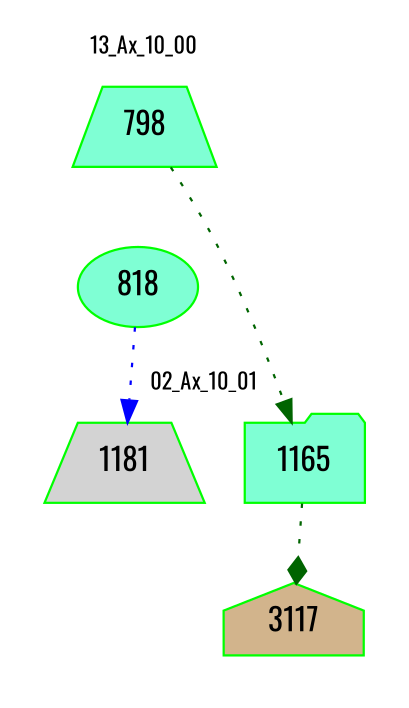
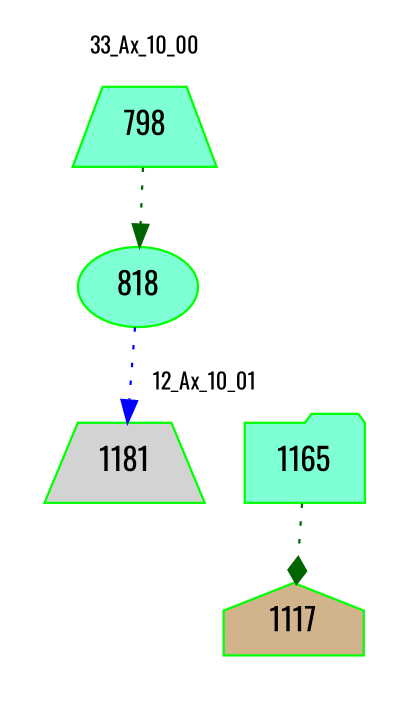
cluster "13_Ax_10_00": label "13_Ax_10_00" -> "33_Ax_10_00"
edge "798" -> "1165": now "798" -> "818"
cluster "02_Ax_10_01": label "02_Ax_10_01" -> "12_Ax_10_01"
node "3117": label "3117" -> "1117"
